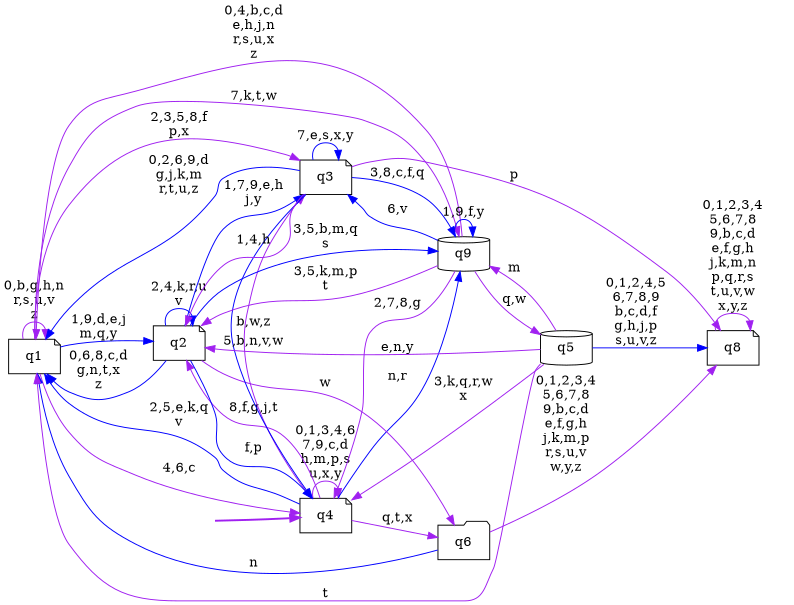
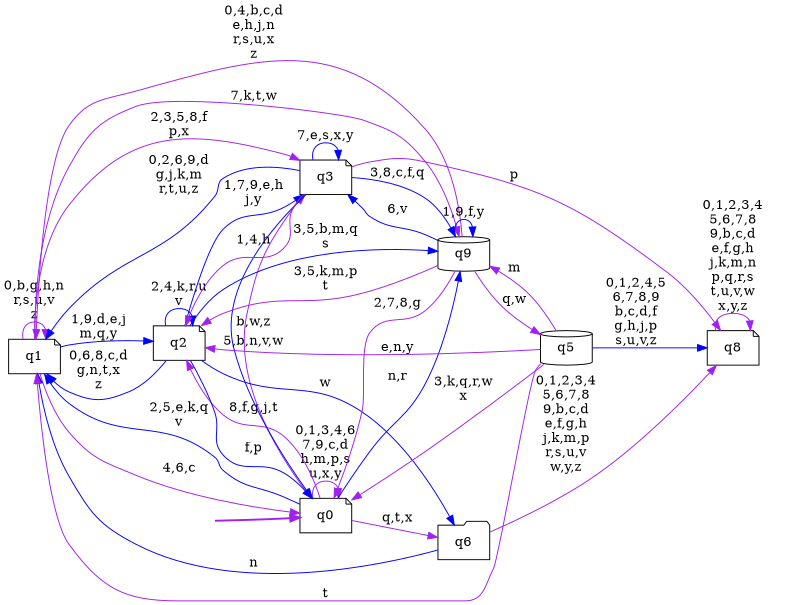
edge "q2" -> "q6": color purple -> blue
node "q4": label "q4" -> "q0"
